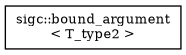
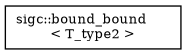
node "sigc::bound_argument < T_type2 >": label "sigc::bound_argument < T_type2 >" -> "sigc::bound_bound < T_type2 >"
